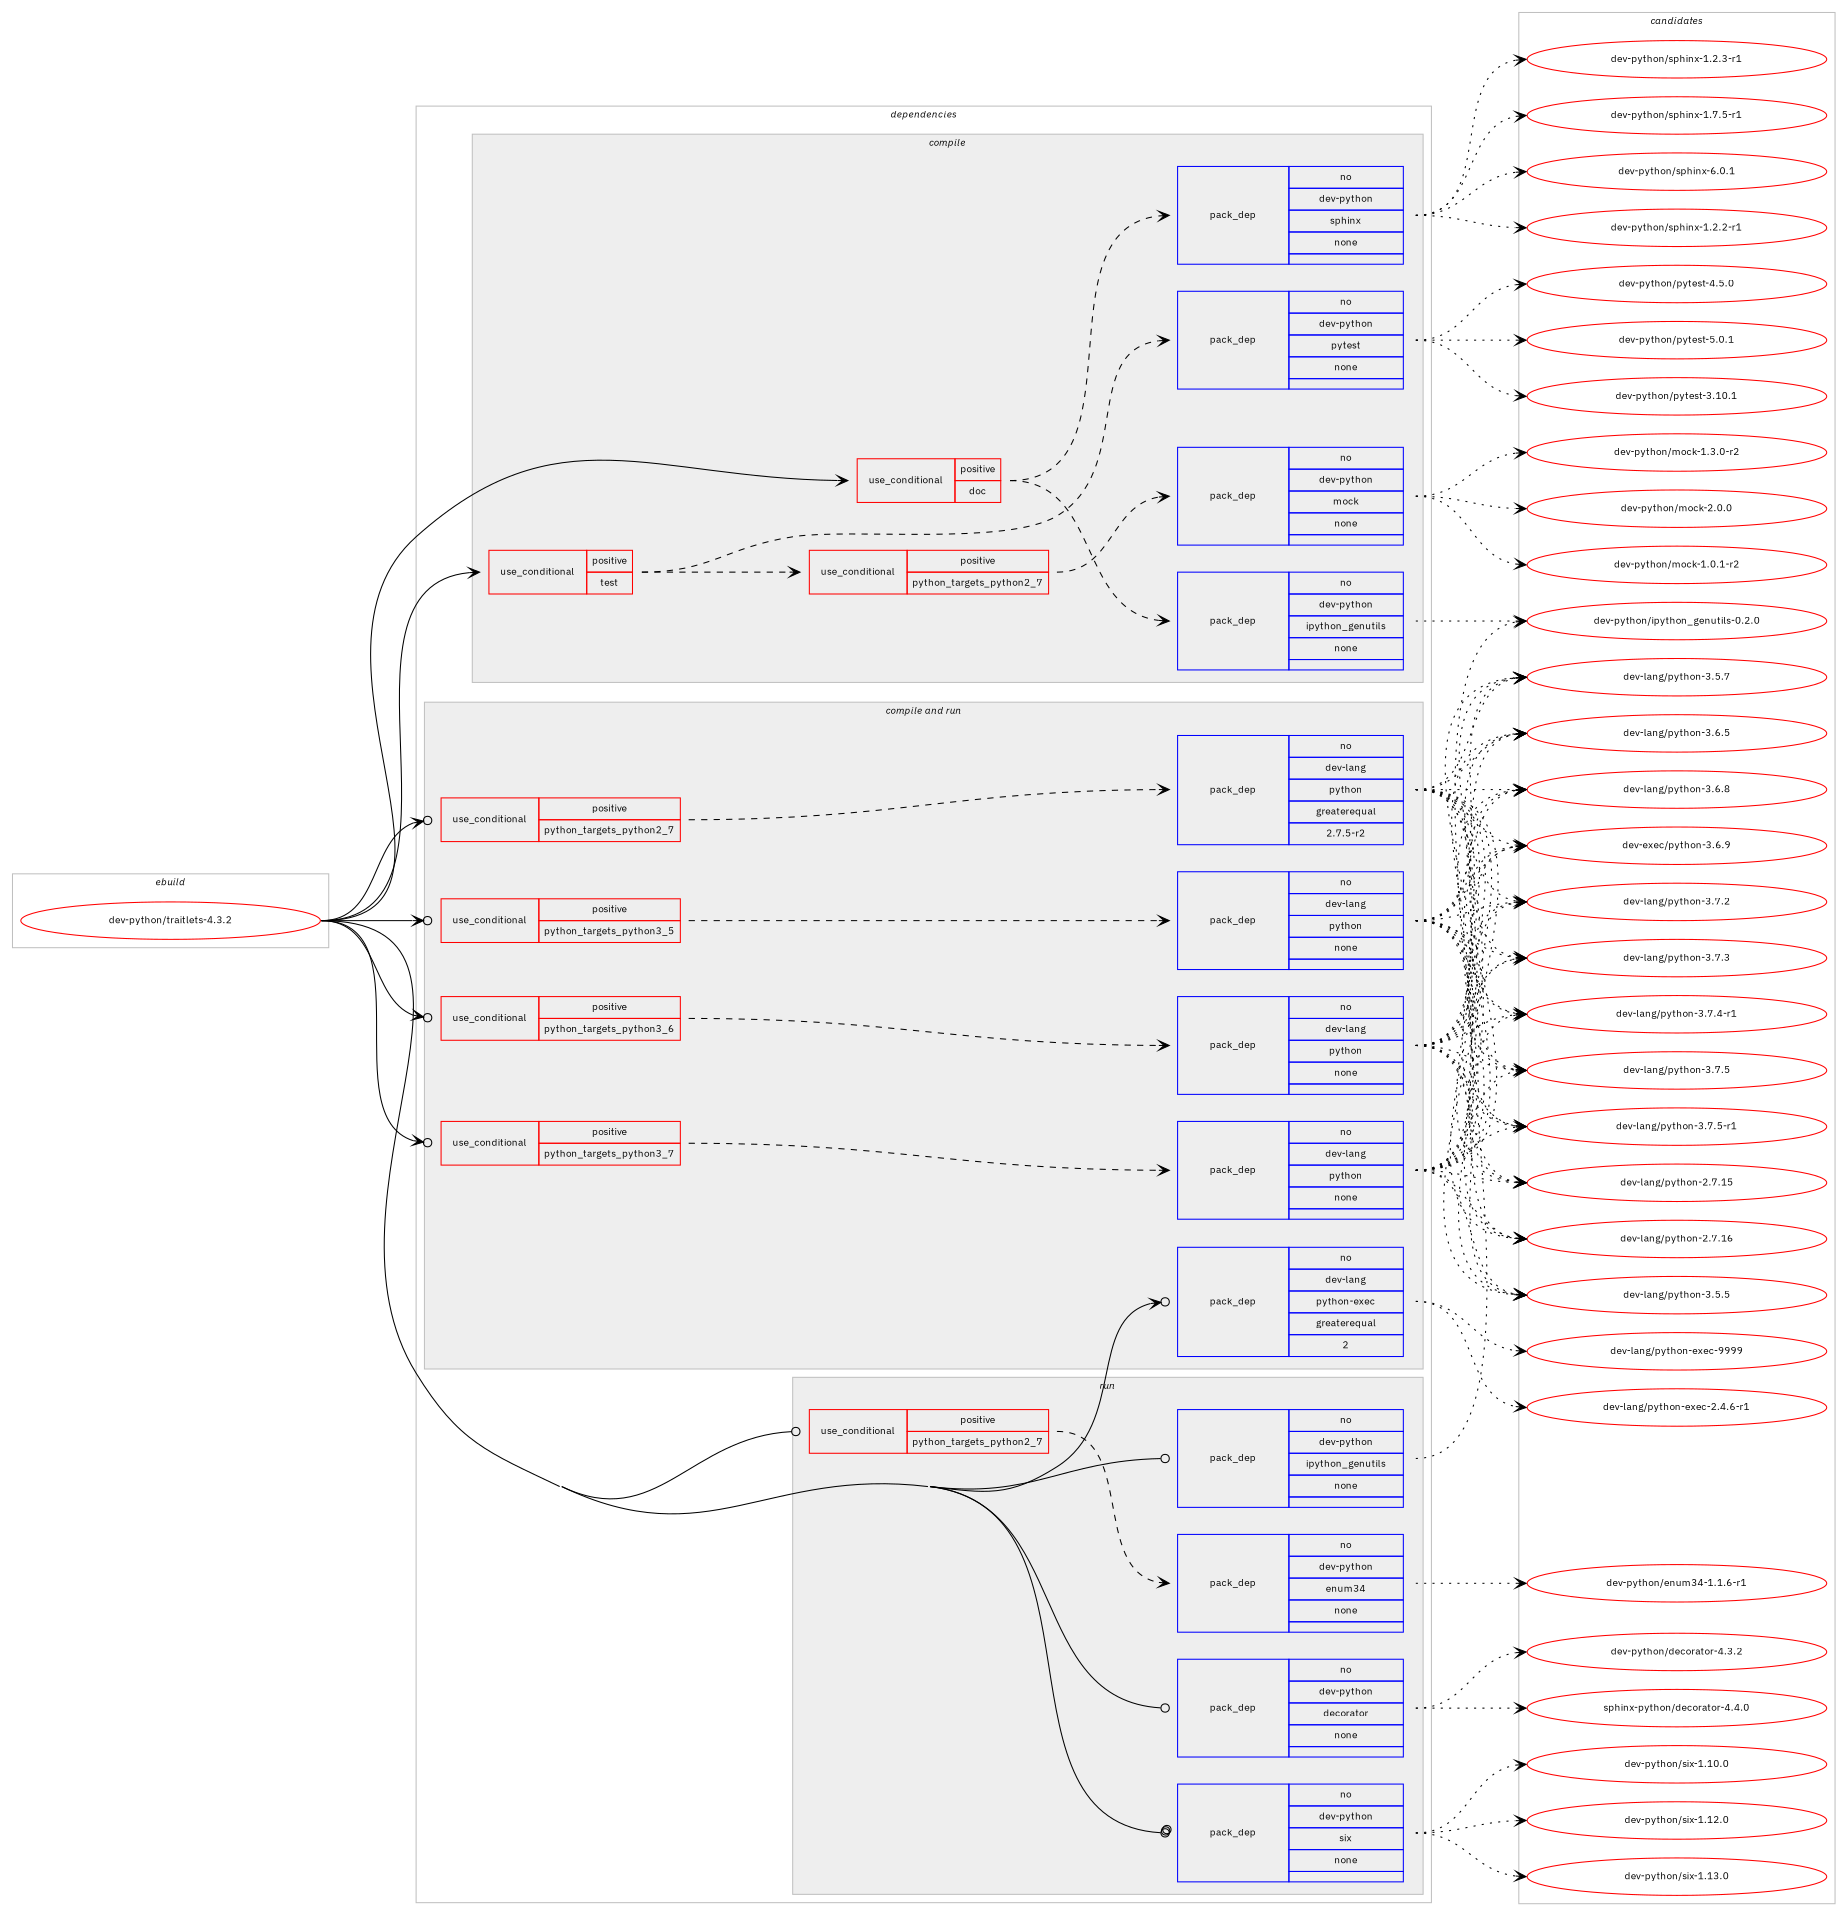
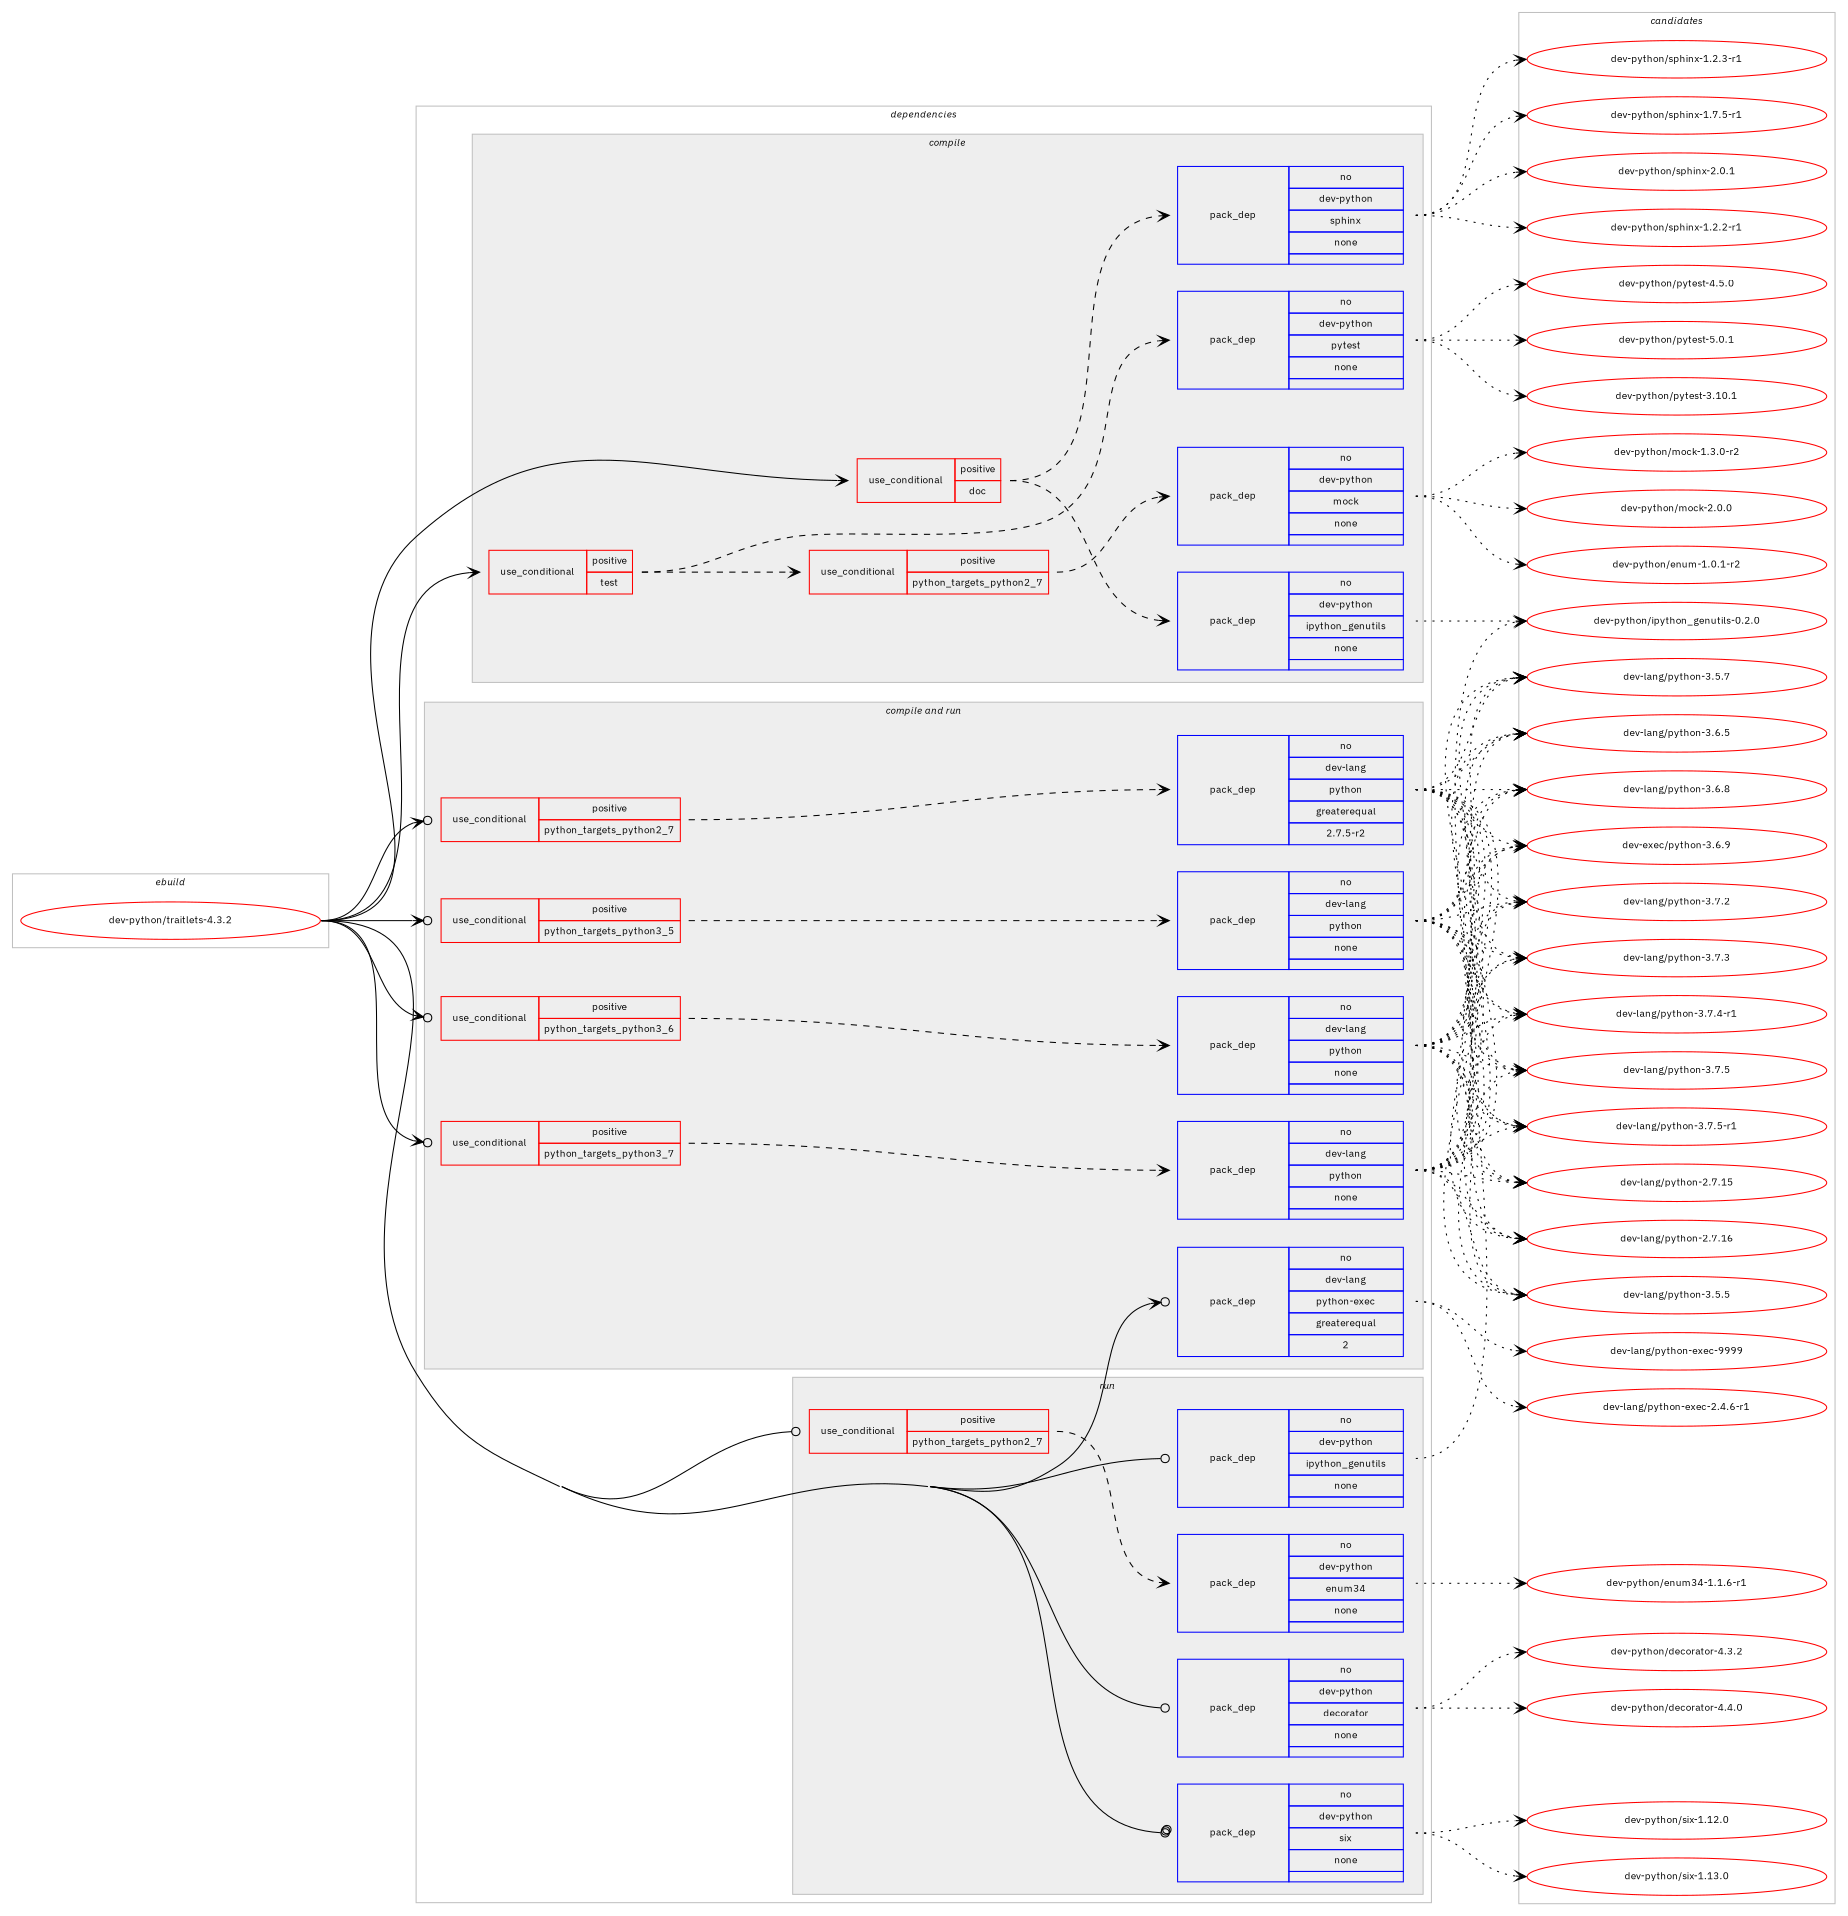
node "dev-python/sphinx-6.0.1": label "dev-python/sphinx-6.0.1" -> "dev-python/sphinx-2.0.1"
node "dev-python/mock-1.0.1-r2": label "dev-python/mock-1.0.1-r2" -> "dev-python/enum-1.0.1-r2"
node "sphinx-python/decorator-4.4.0": label "sphinx-python/decorator-4.4.0" -> "dev-python/decorator-4.4.0"
node "dev-python/six-1.10.0": removed
